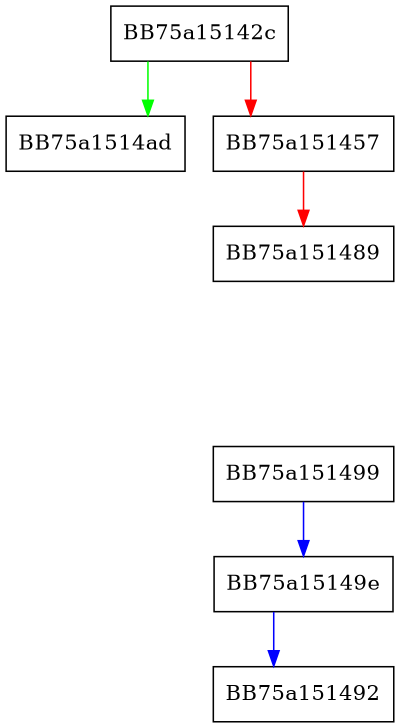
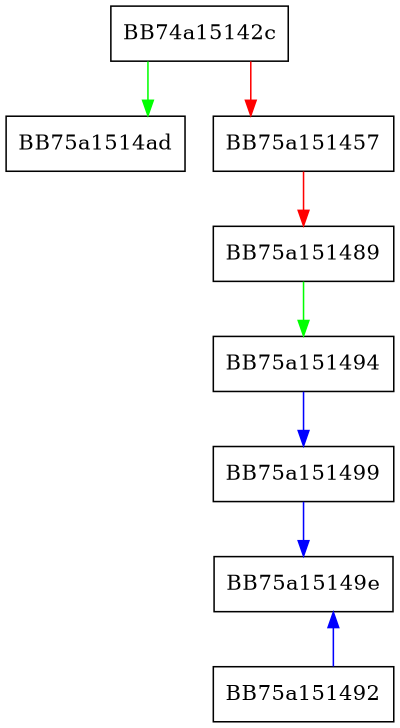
node "BB75a15142c": label "BB75a15142c" -> "BB74a15142c"
node "BB75a151494": added
edge "BB75a15149e" -> "BB75a151492": reversed
